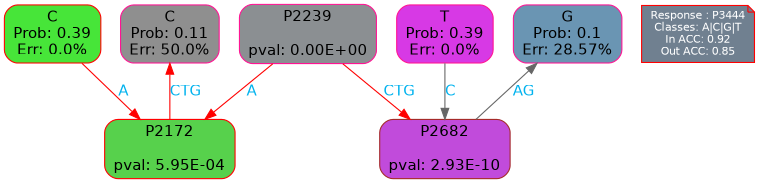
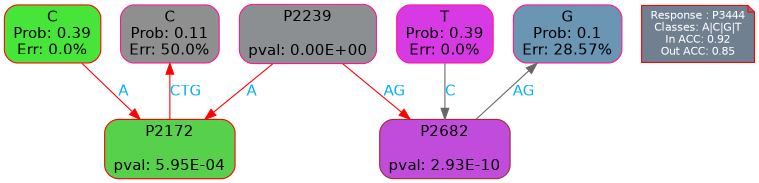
edge "P2239 pval: 0.00E+00" -> "P2682 pval: 2.93E-10": label "CTG" -> "AG"
